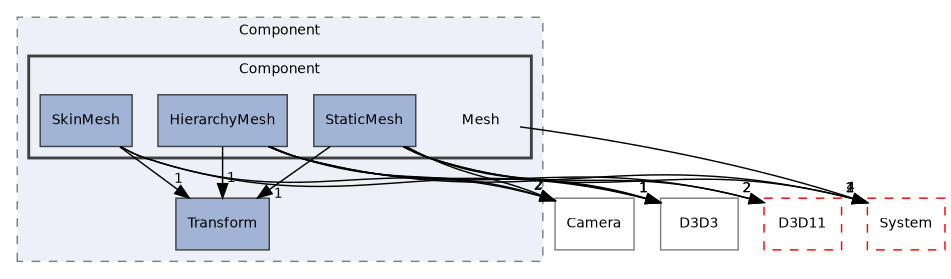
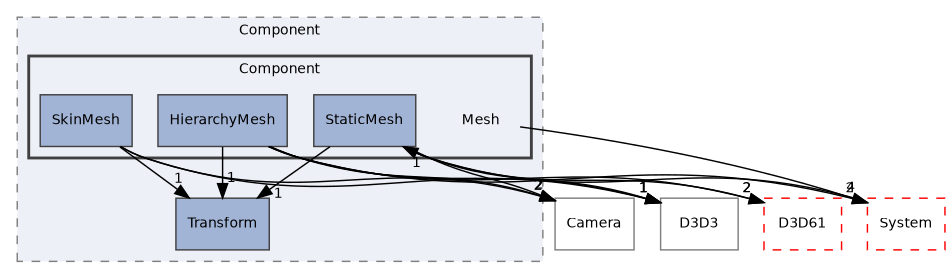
edge "StaticMesh" -> "System": reversed
node "D3D11": label "D3D11" -> "D3D61"
